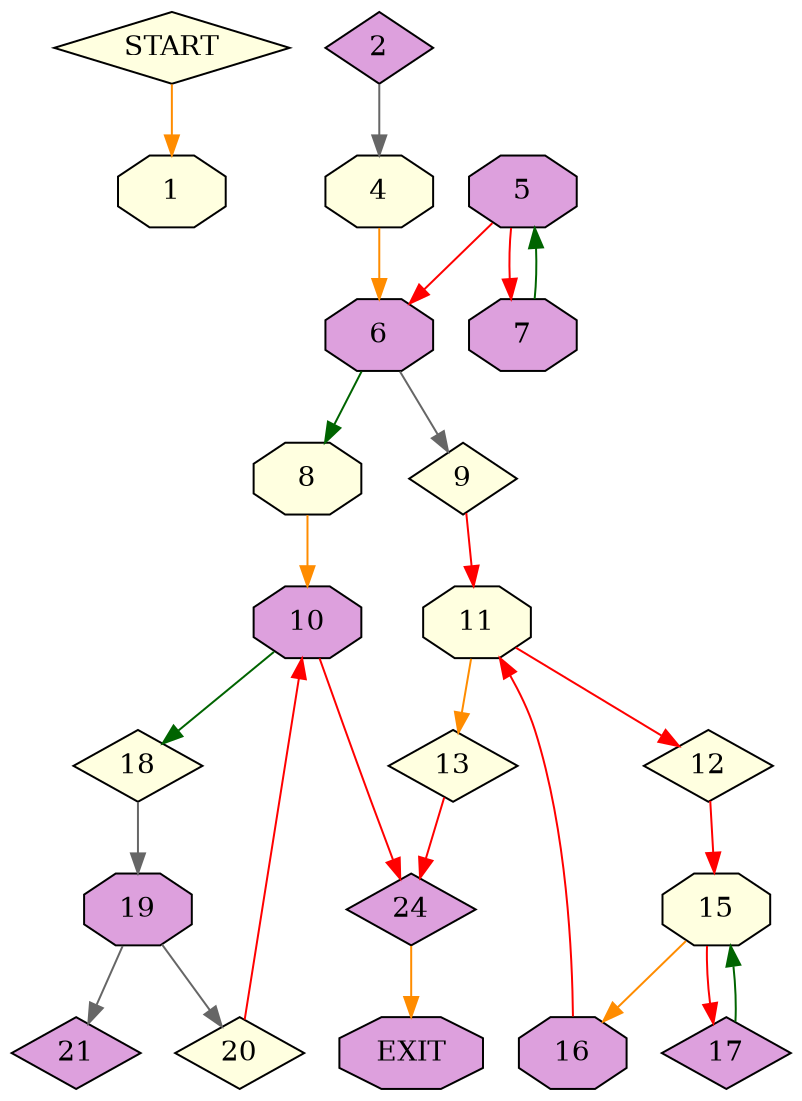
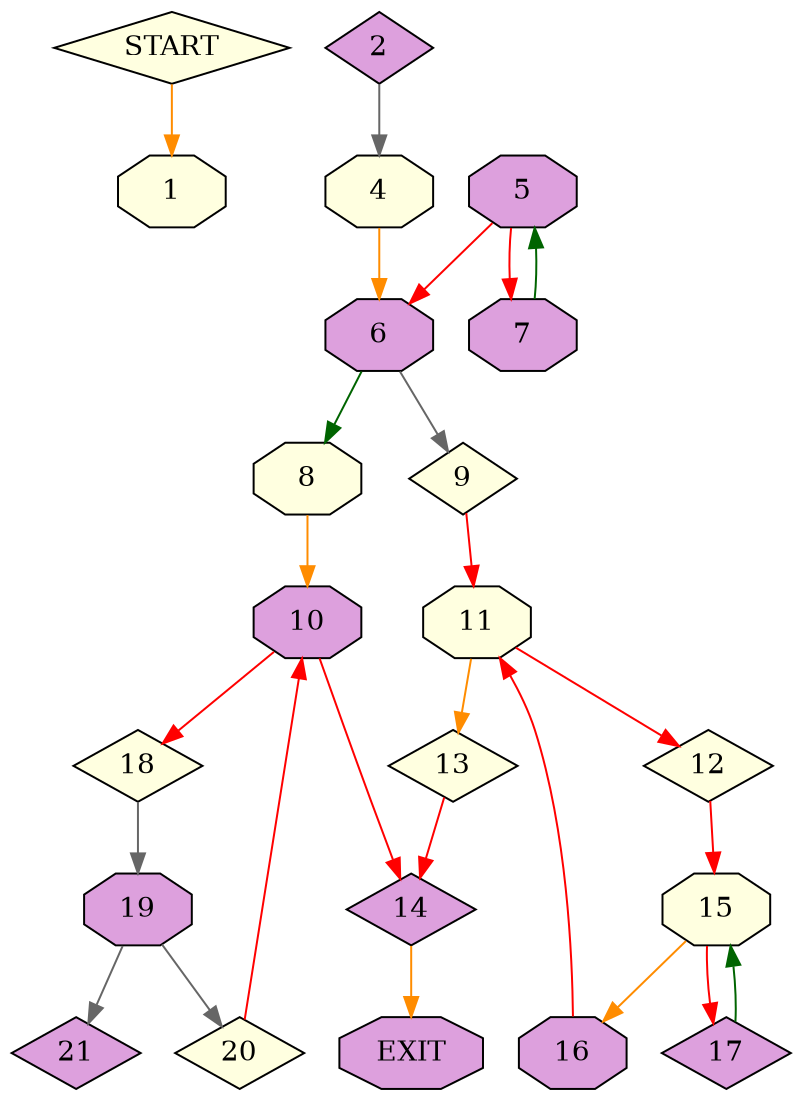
edge "10" -> "18": color darkgreen -> red
node "24": label "24" -> "14"
